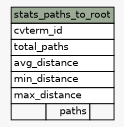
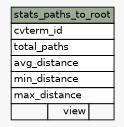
node "stats_paths_to_root": text "paths" -> "view"
